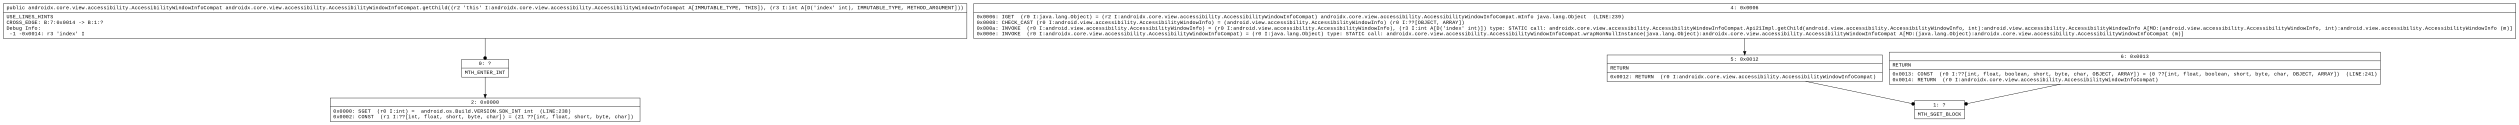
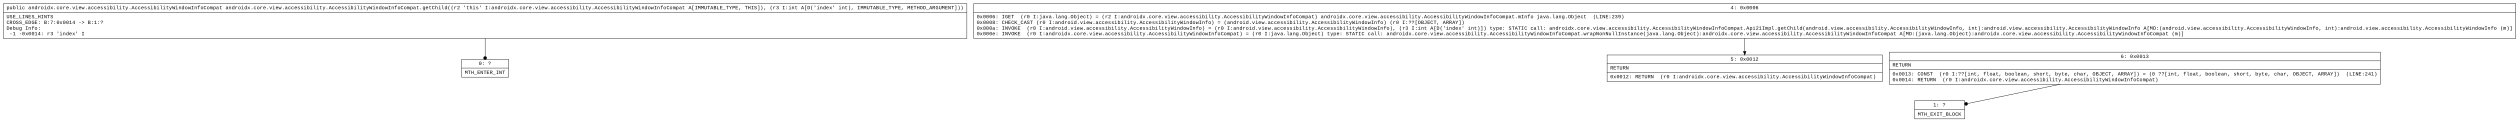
edge "5: 0x0012" -> "1: ?": removed
node "2: 0x0000": removed
node "1: ?": text "MTH_SGET_BLOCK" -> "MTH_EXIT_BLOCK"
